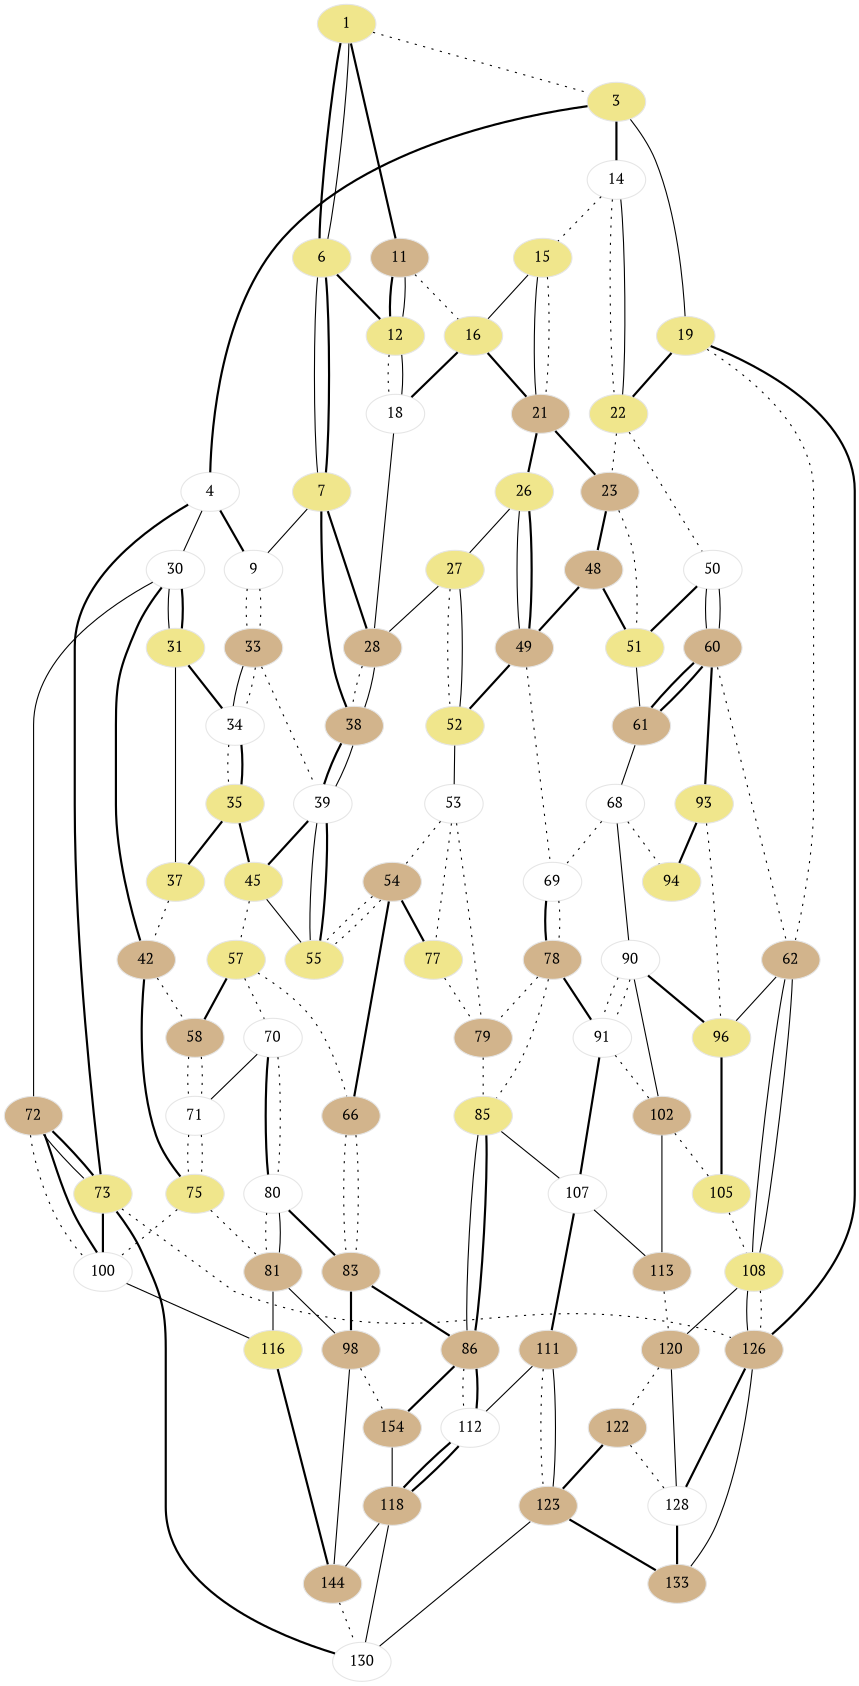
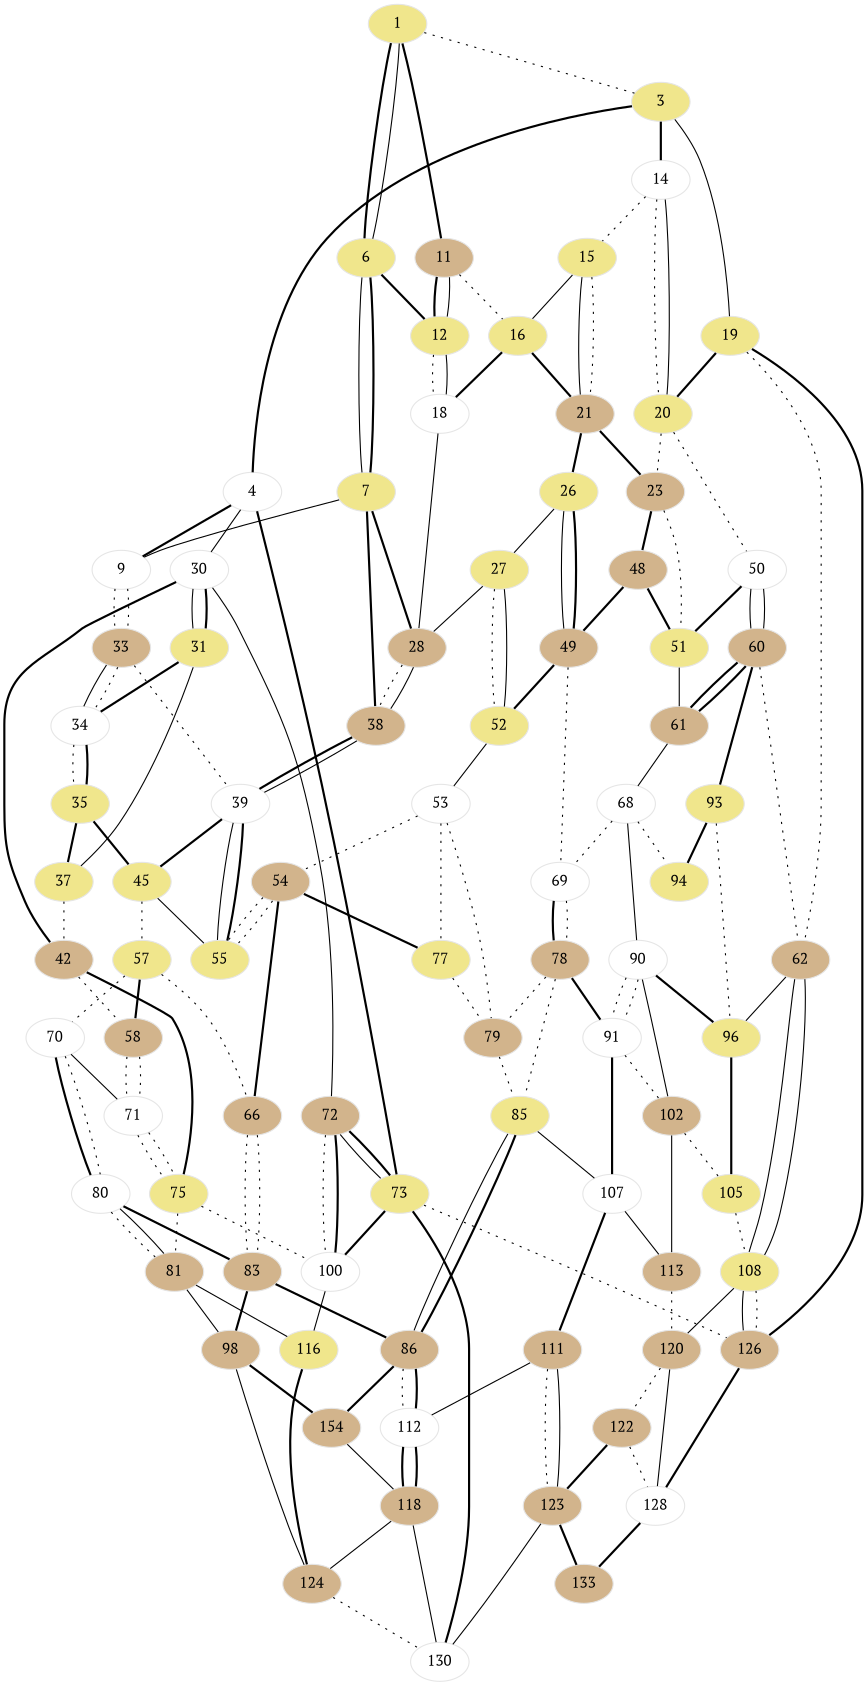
node "22": label "22" -> "20"
edge "98" -- "154": style dotted -> bold
edge "126" -- "133": removed
node "144": label "144" -> "124"
